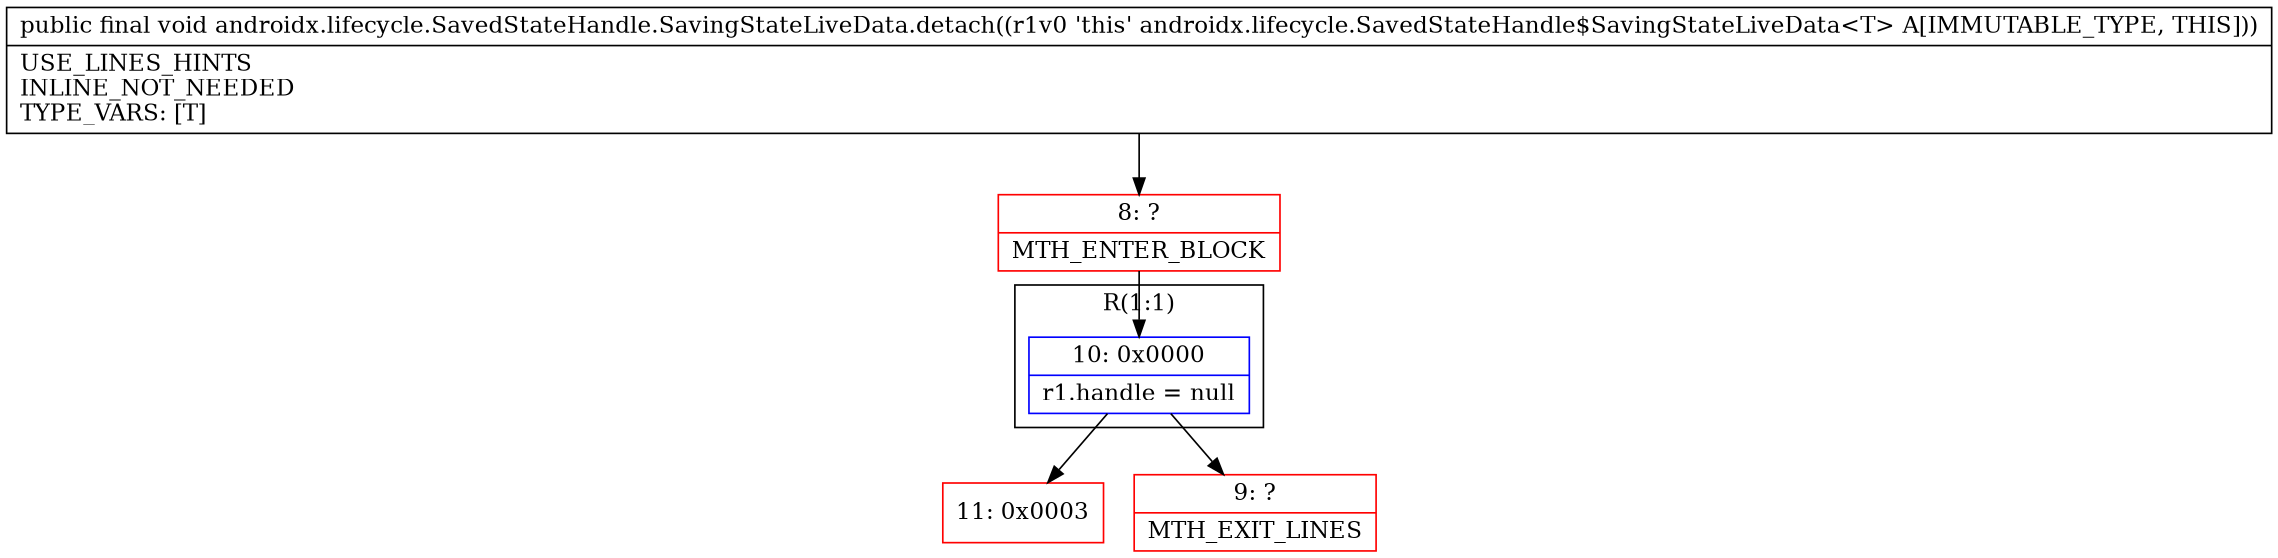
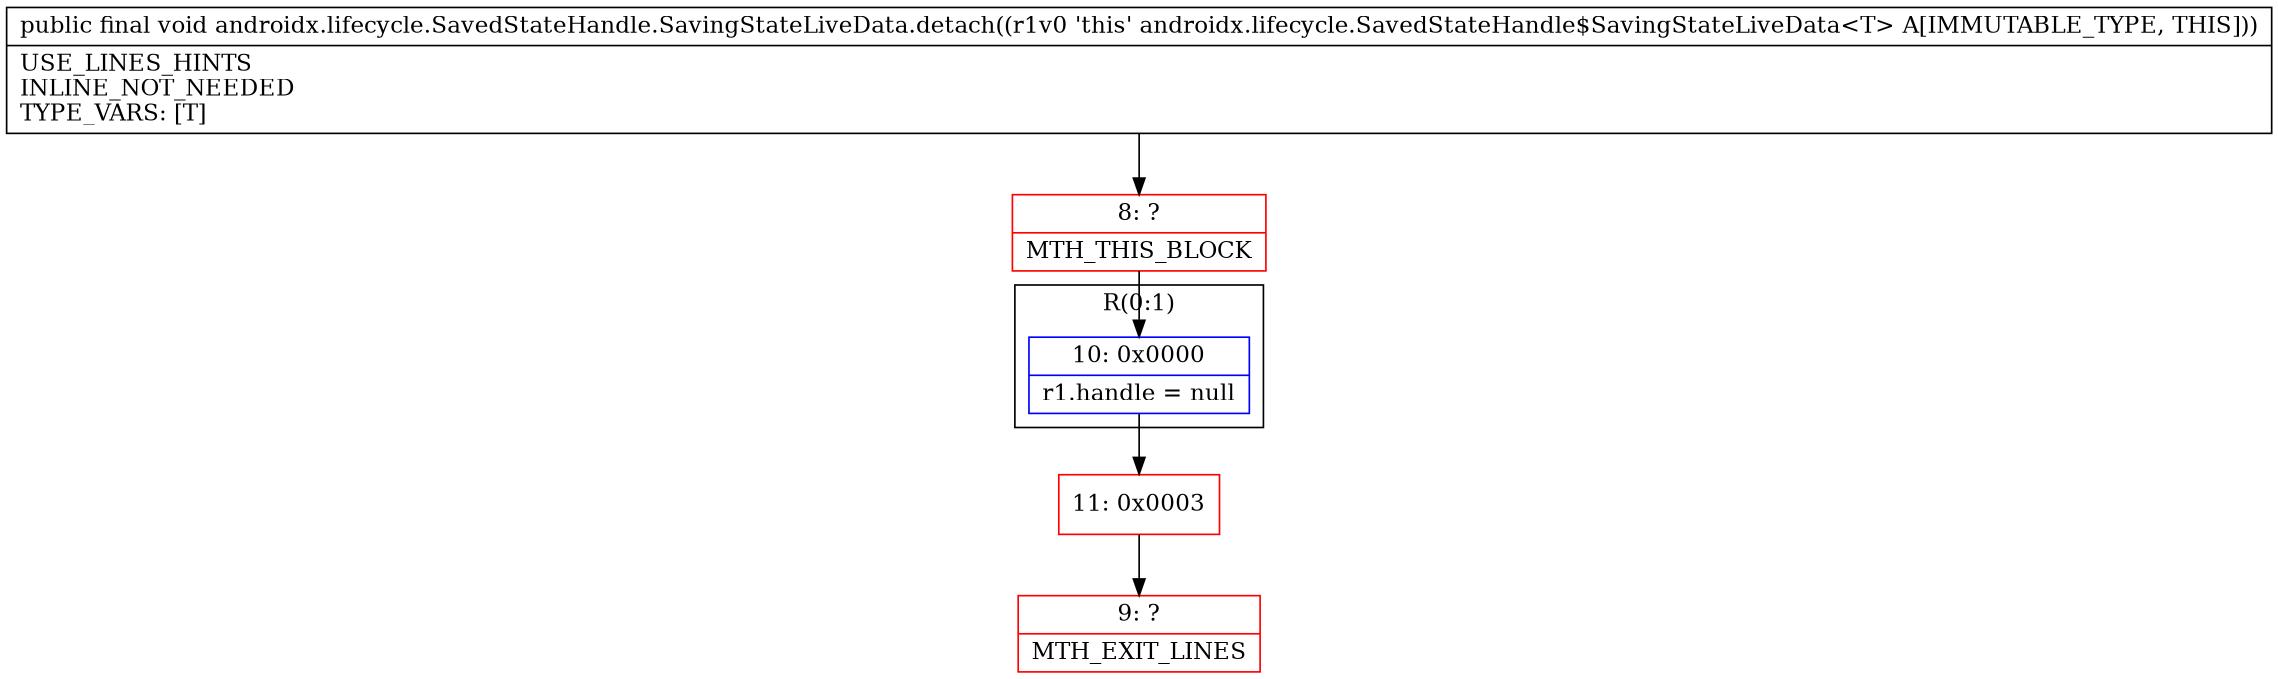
node "8: ?": text "MTH_ENTER_BLOCK" -> "MTH_THIS_BLOCK"
cluster "R(1:1)": label "R(1:1)" -> "R(0:1)"
edge "10: 0x0000" -> "9: ?": now "11: 0x0003" -> "9: ?"
